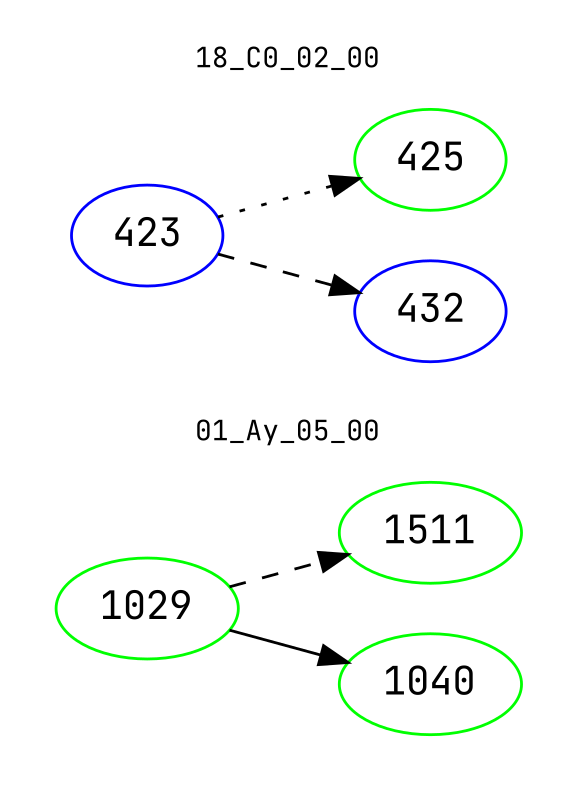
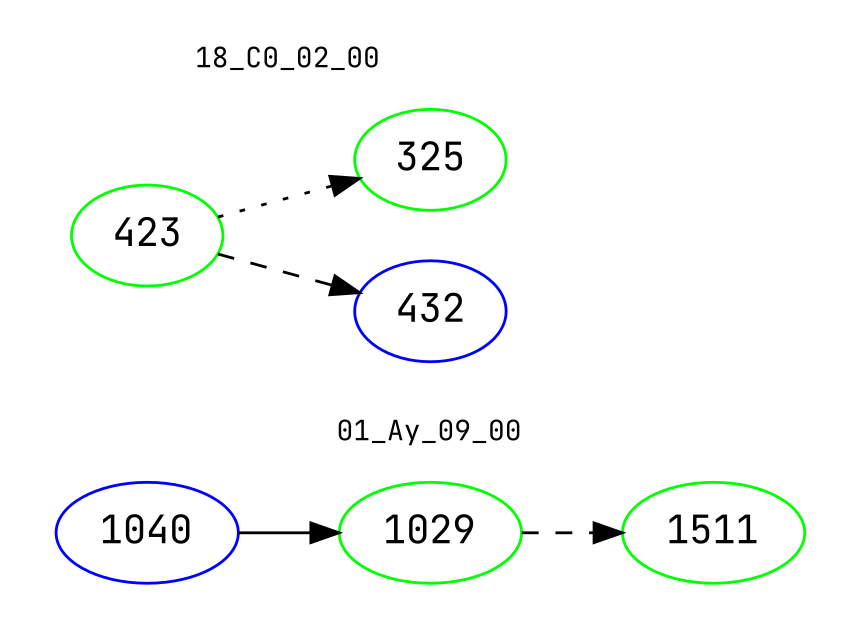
node "425": label "425" -> "325"
node "423": color blue -> green
cluster "01_Ay_05_00": label "01_Ay_05_00" -> "01_Ay_09_00"
edge "1029" -> "1040": reversed
node "1040": color green -> blue
